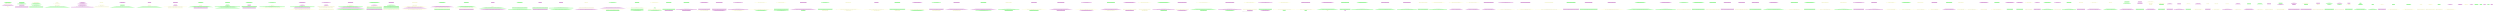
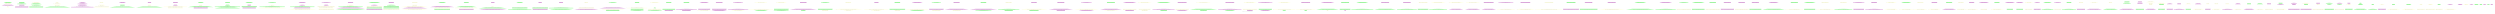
node "245 | 29 : 0 1 15 16 19 20 21 22": added
